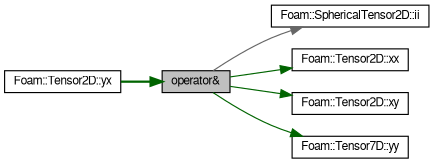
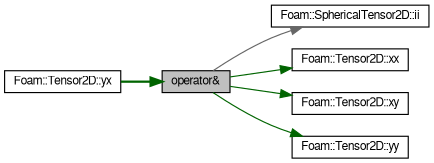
node "Foam::Tensor7D::yy": label "Foam::Tensor7D::yy" -> "Foam::Tensor2D::yy"
